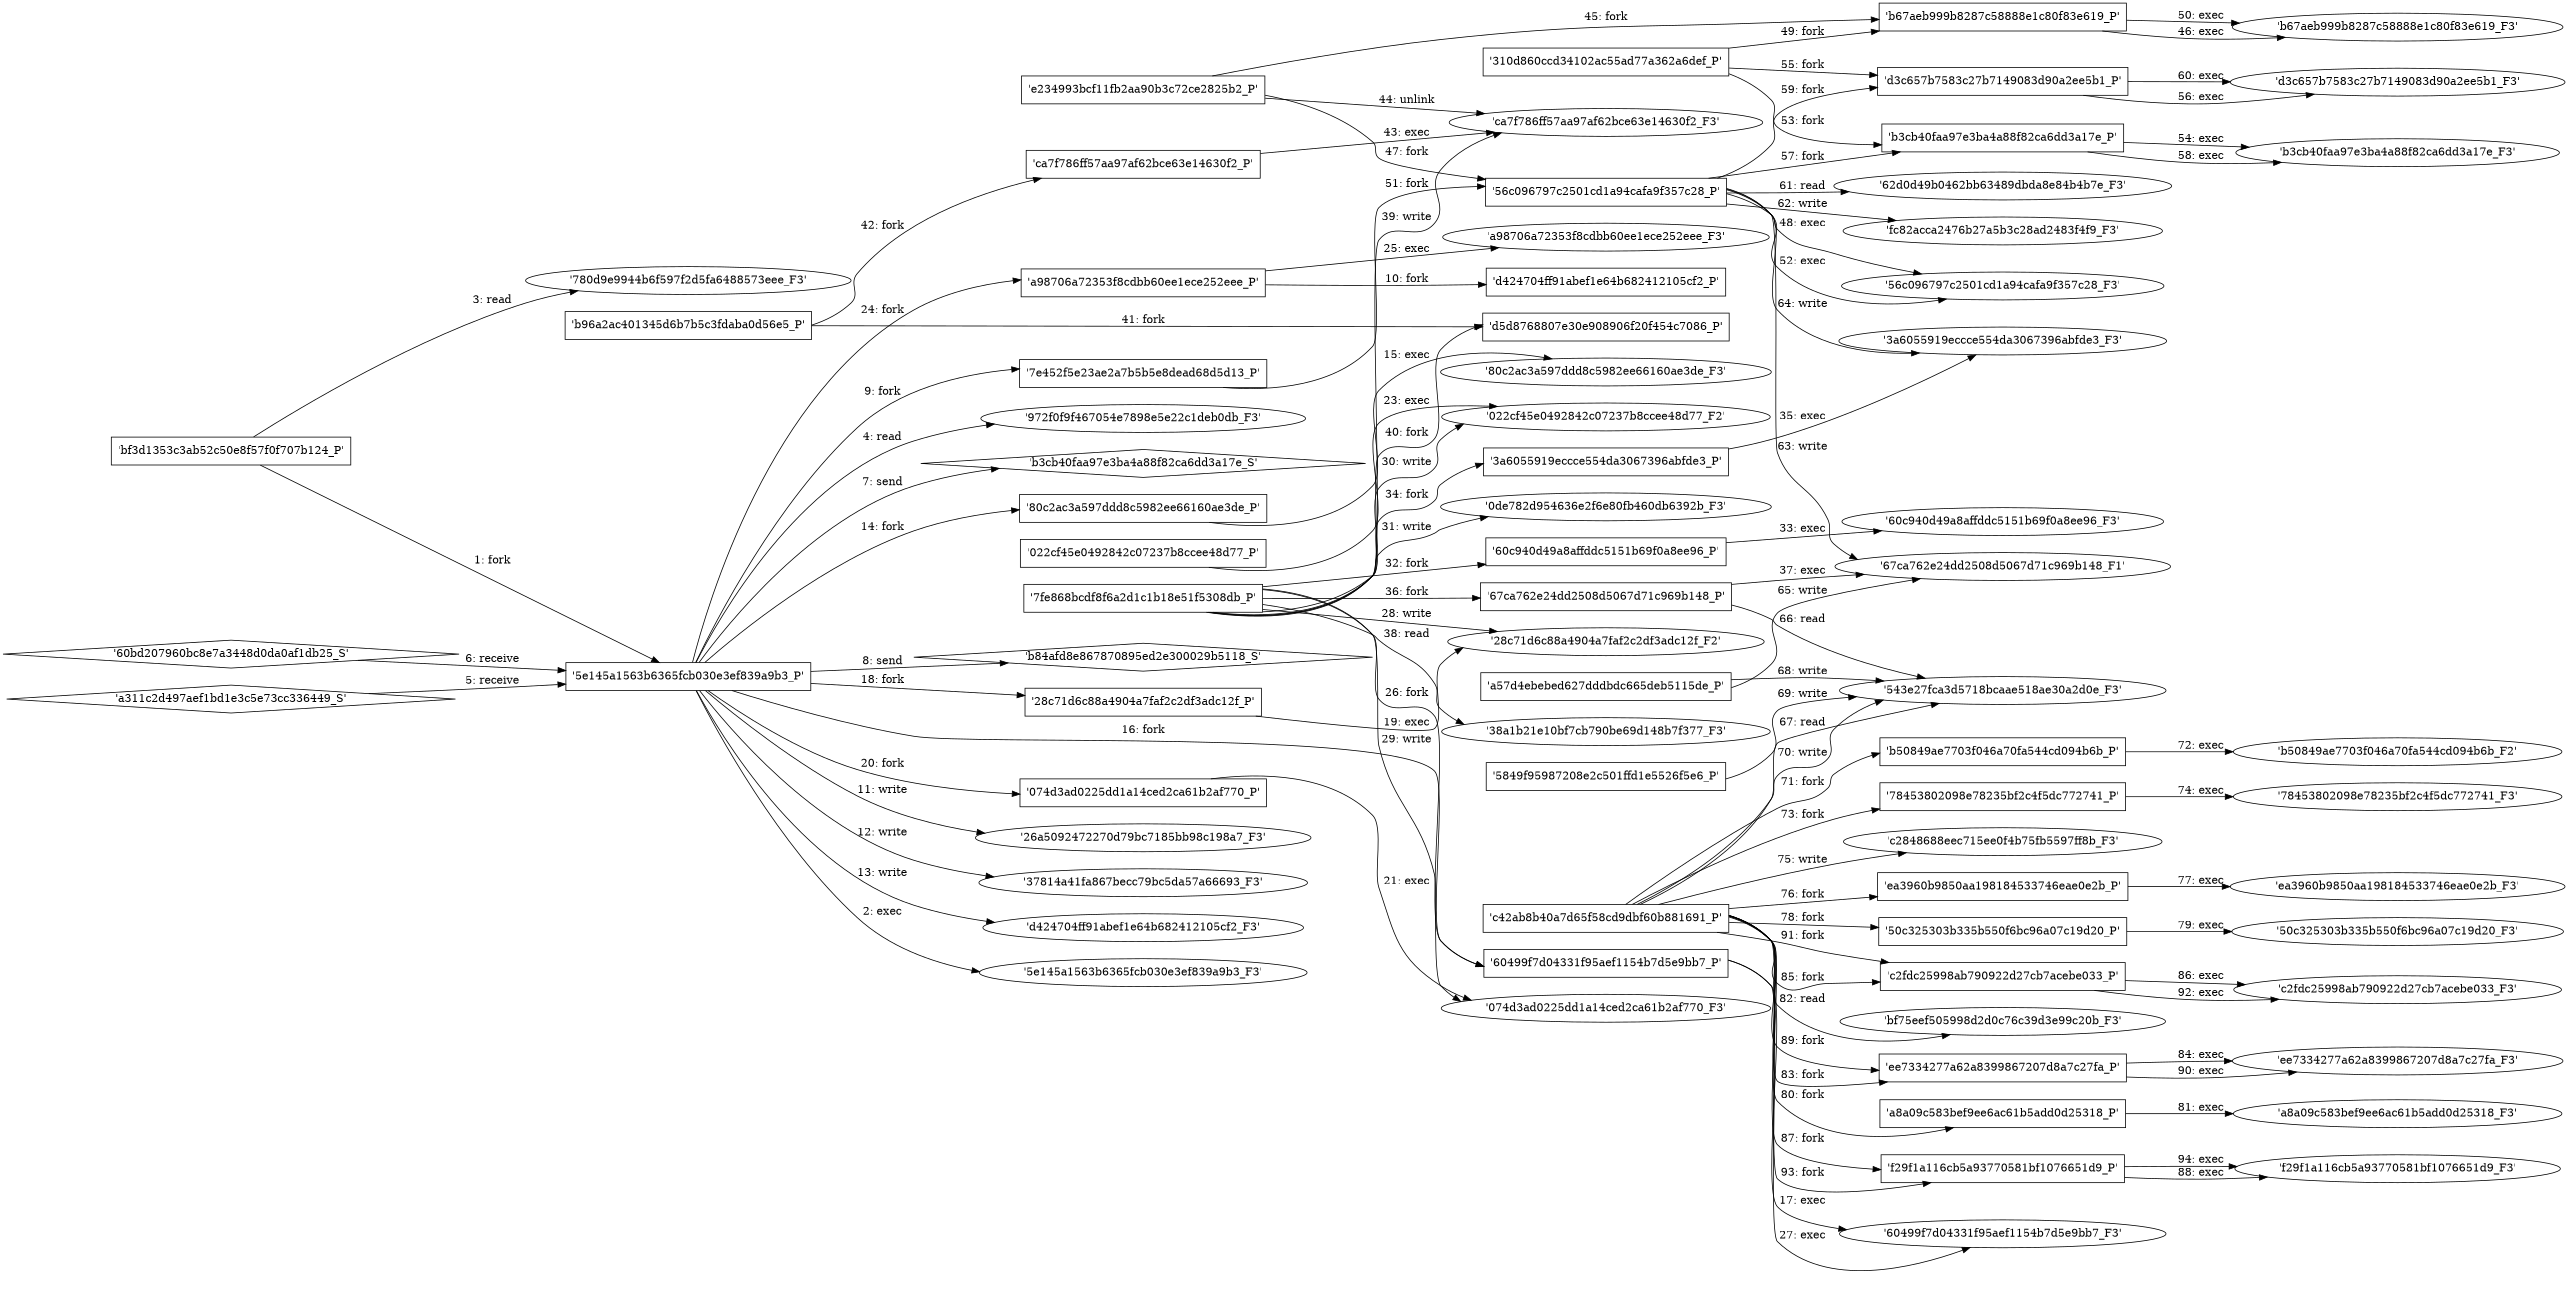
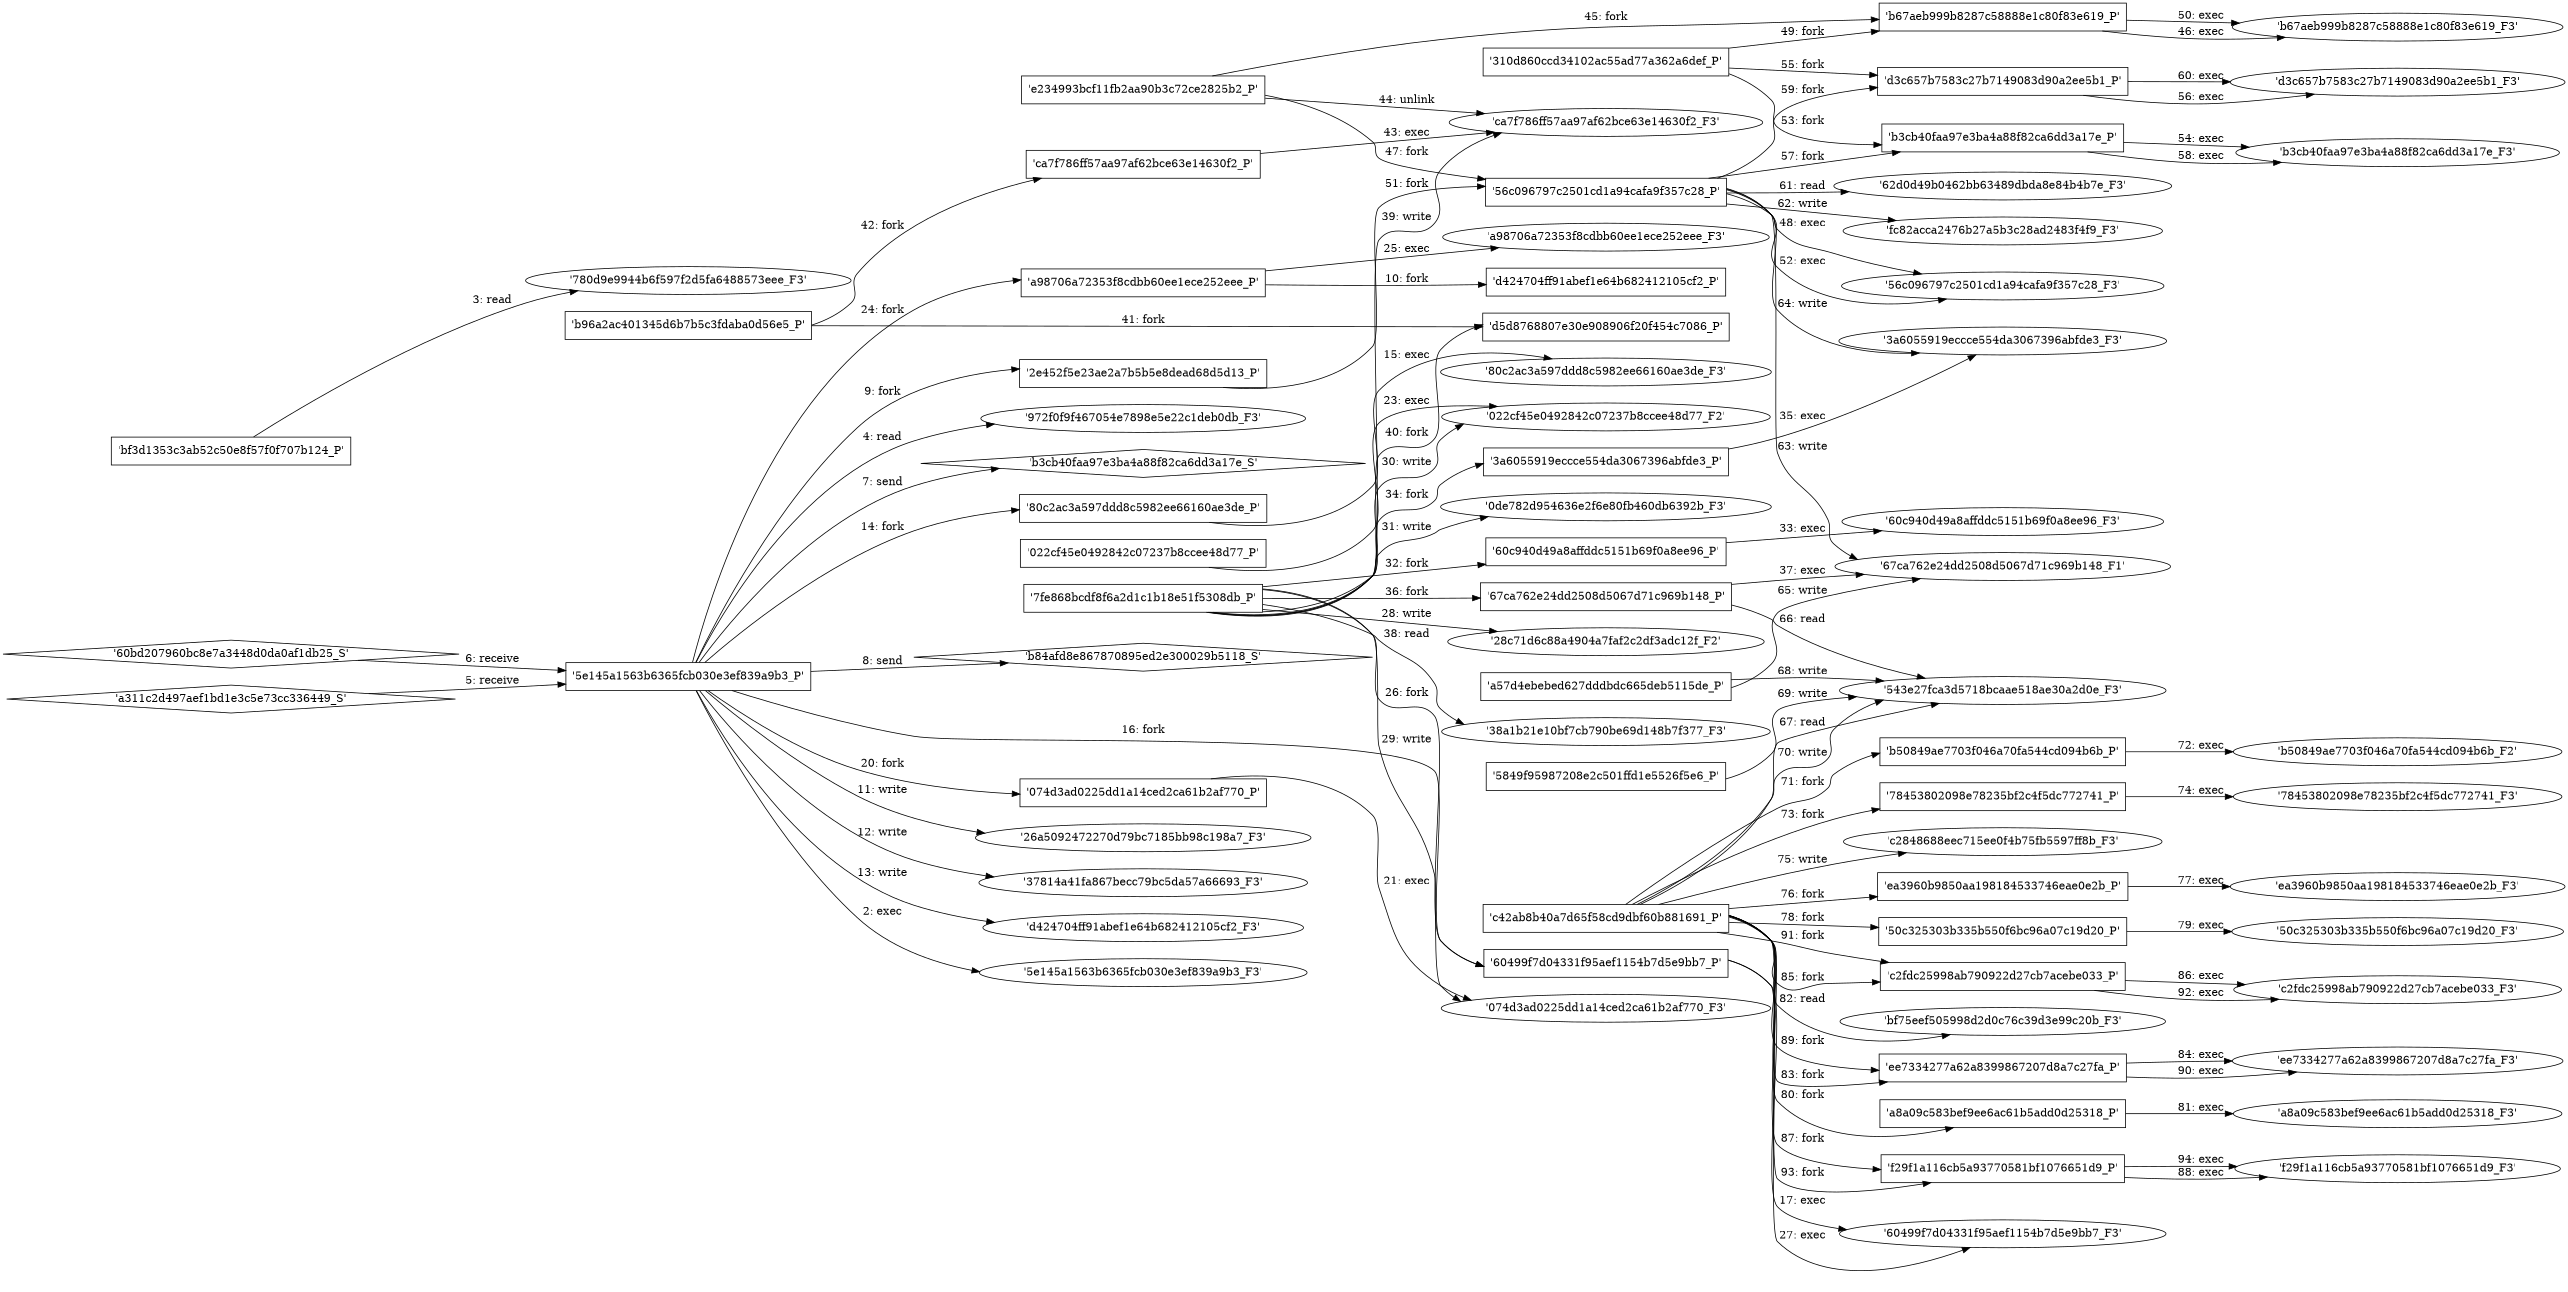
node "'7e452f5e23ae2a7b5b5e8dead68d5d13_P'": label "'7e452f5e23ae2a7b5b5e8dead68d5d13_P'" -> "'2e452f5e23ae2a7b5b5e8dead68d5d13_P'"
edge "'bf3d1353c3ab52c50e8f57f0f707b124_P'" -> "'5e145a1563b6365fcb030e3ef839a9b3_P'": removed, label "1: fork"
node "'28c71d6c88a4904a7faf2c2df3adc12f_P'": removed
